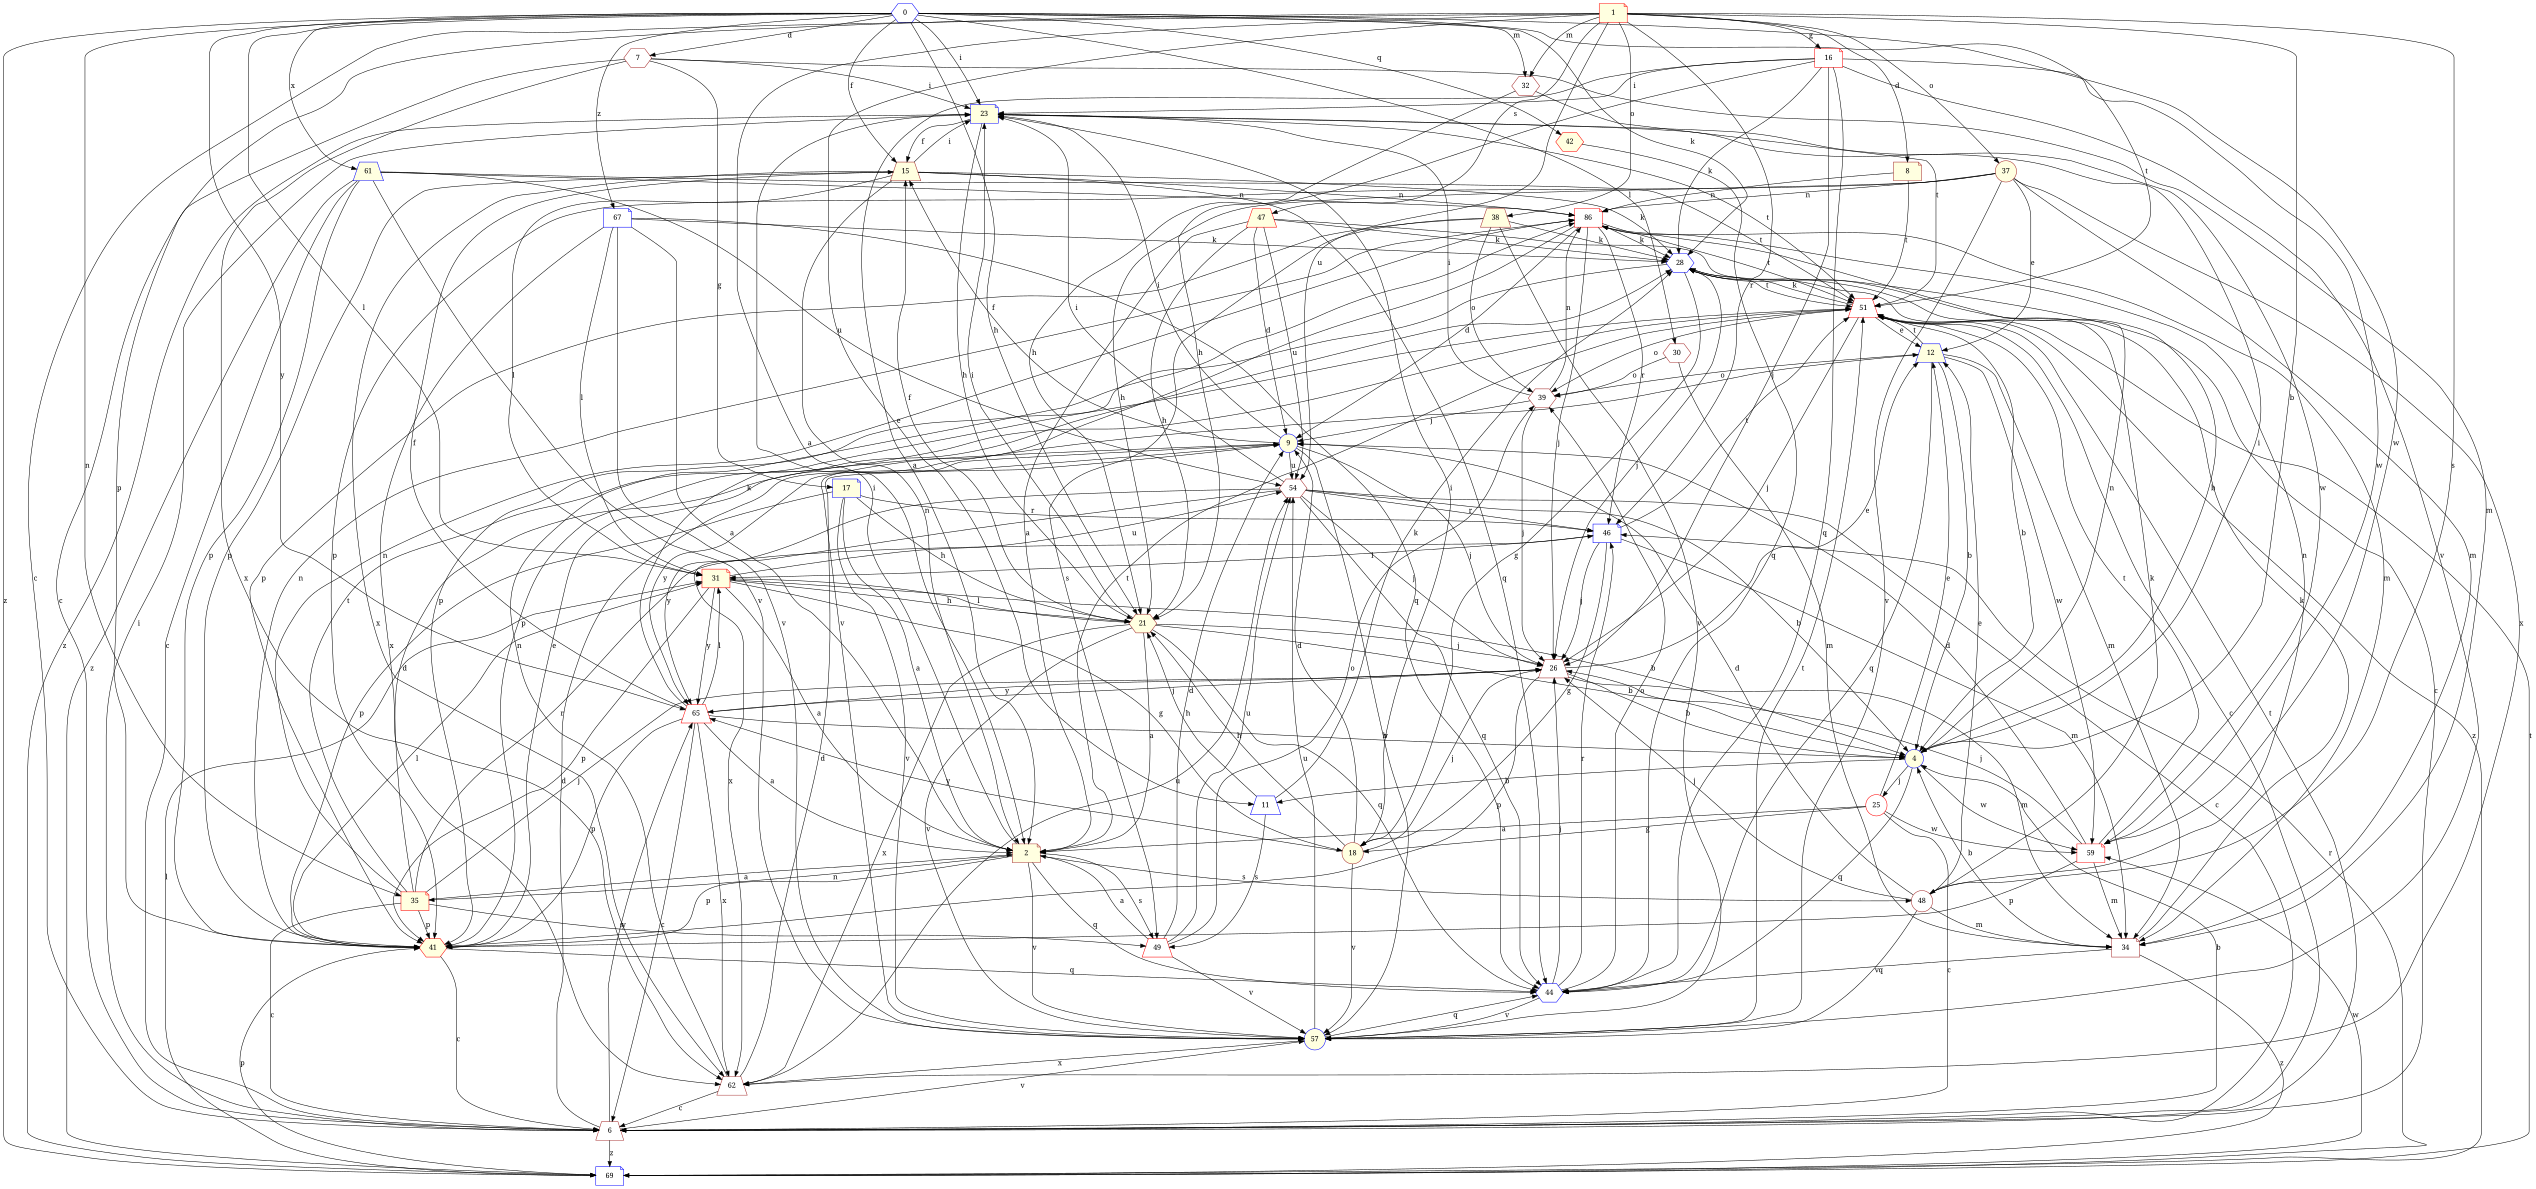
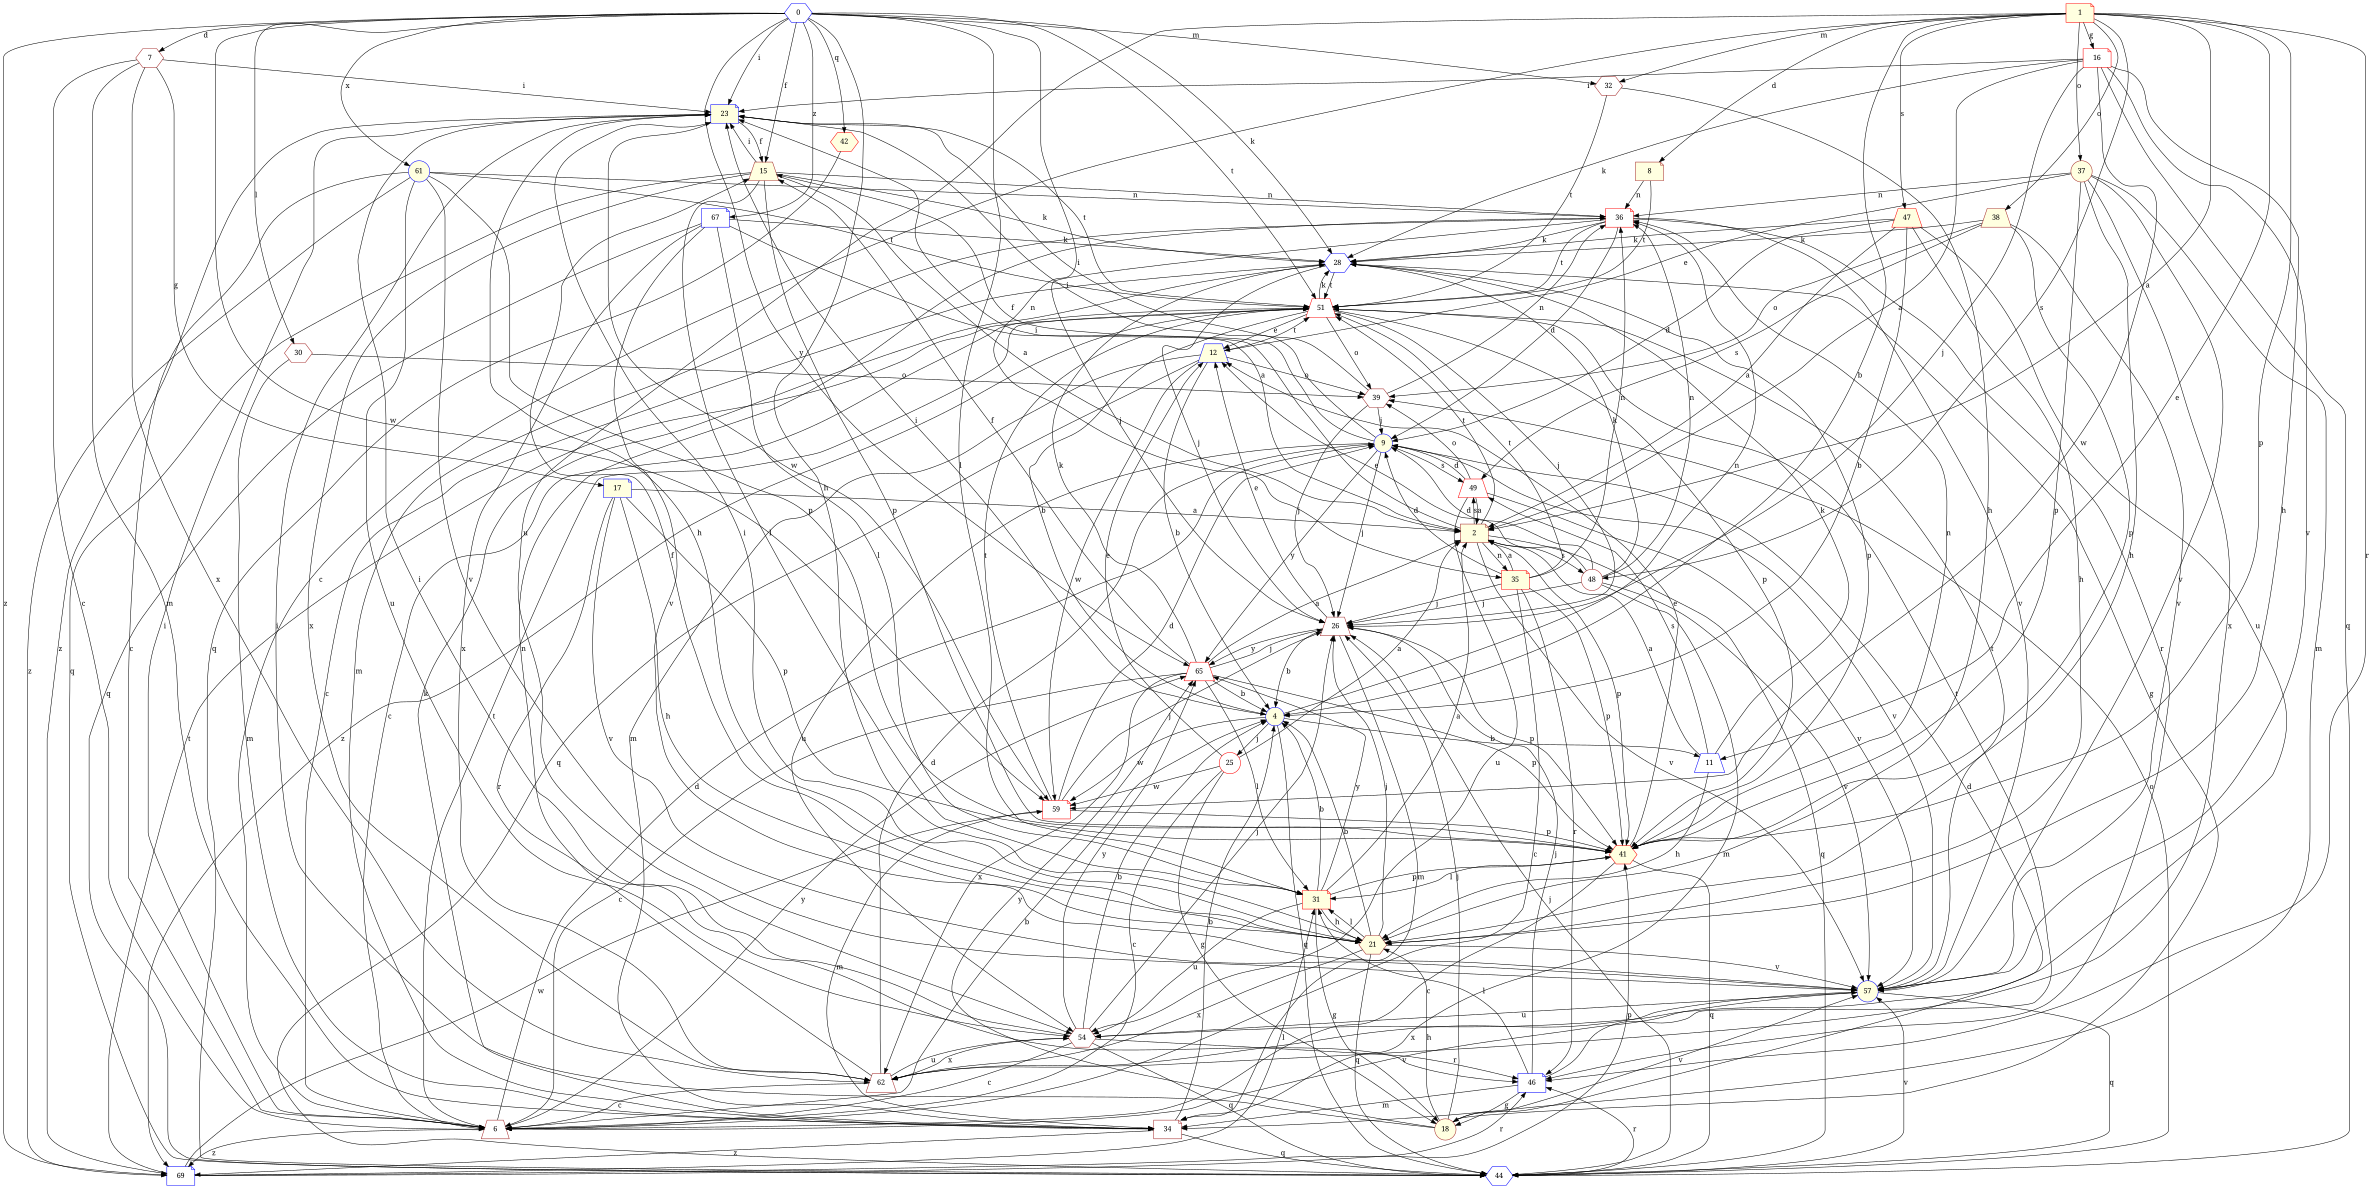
node "61": shape trapezium -> circle
node "86": label "86" -> "36"
edge "15" -> "2": label "n" -> "a"
edge "21" -> "2": now "11" -> "2"
edge "35" -> "49": now "9" -> "49"
